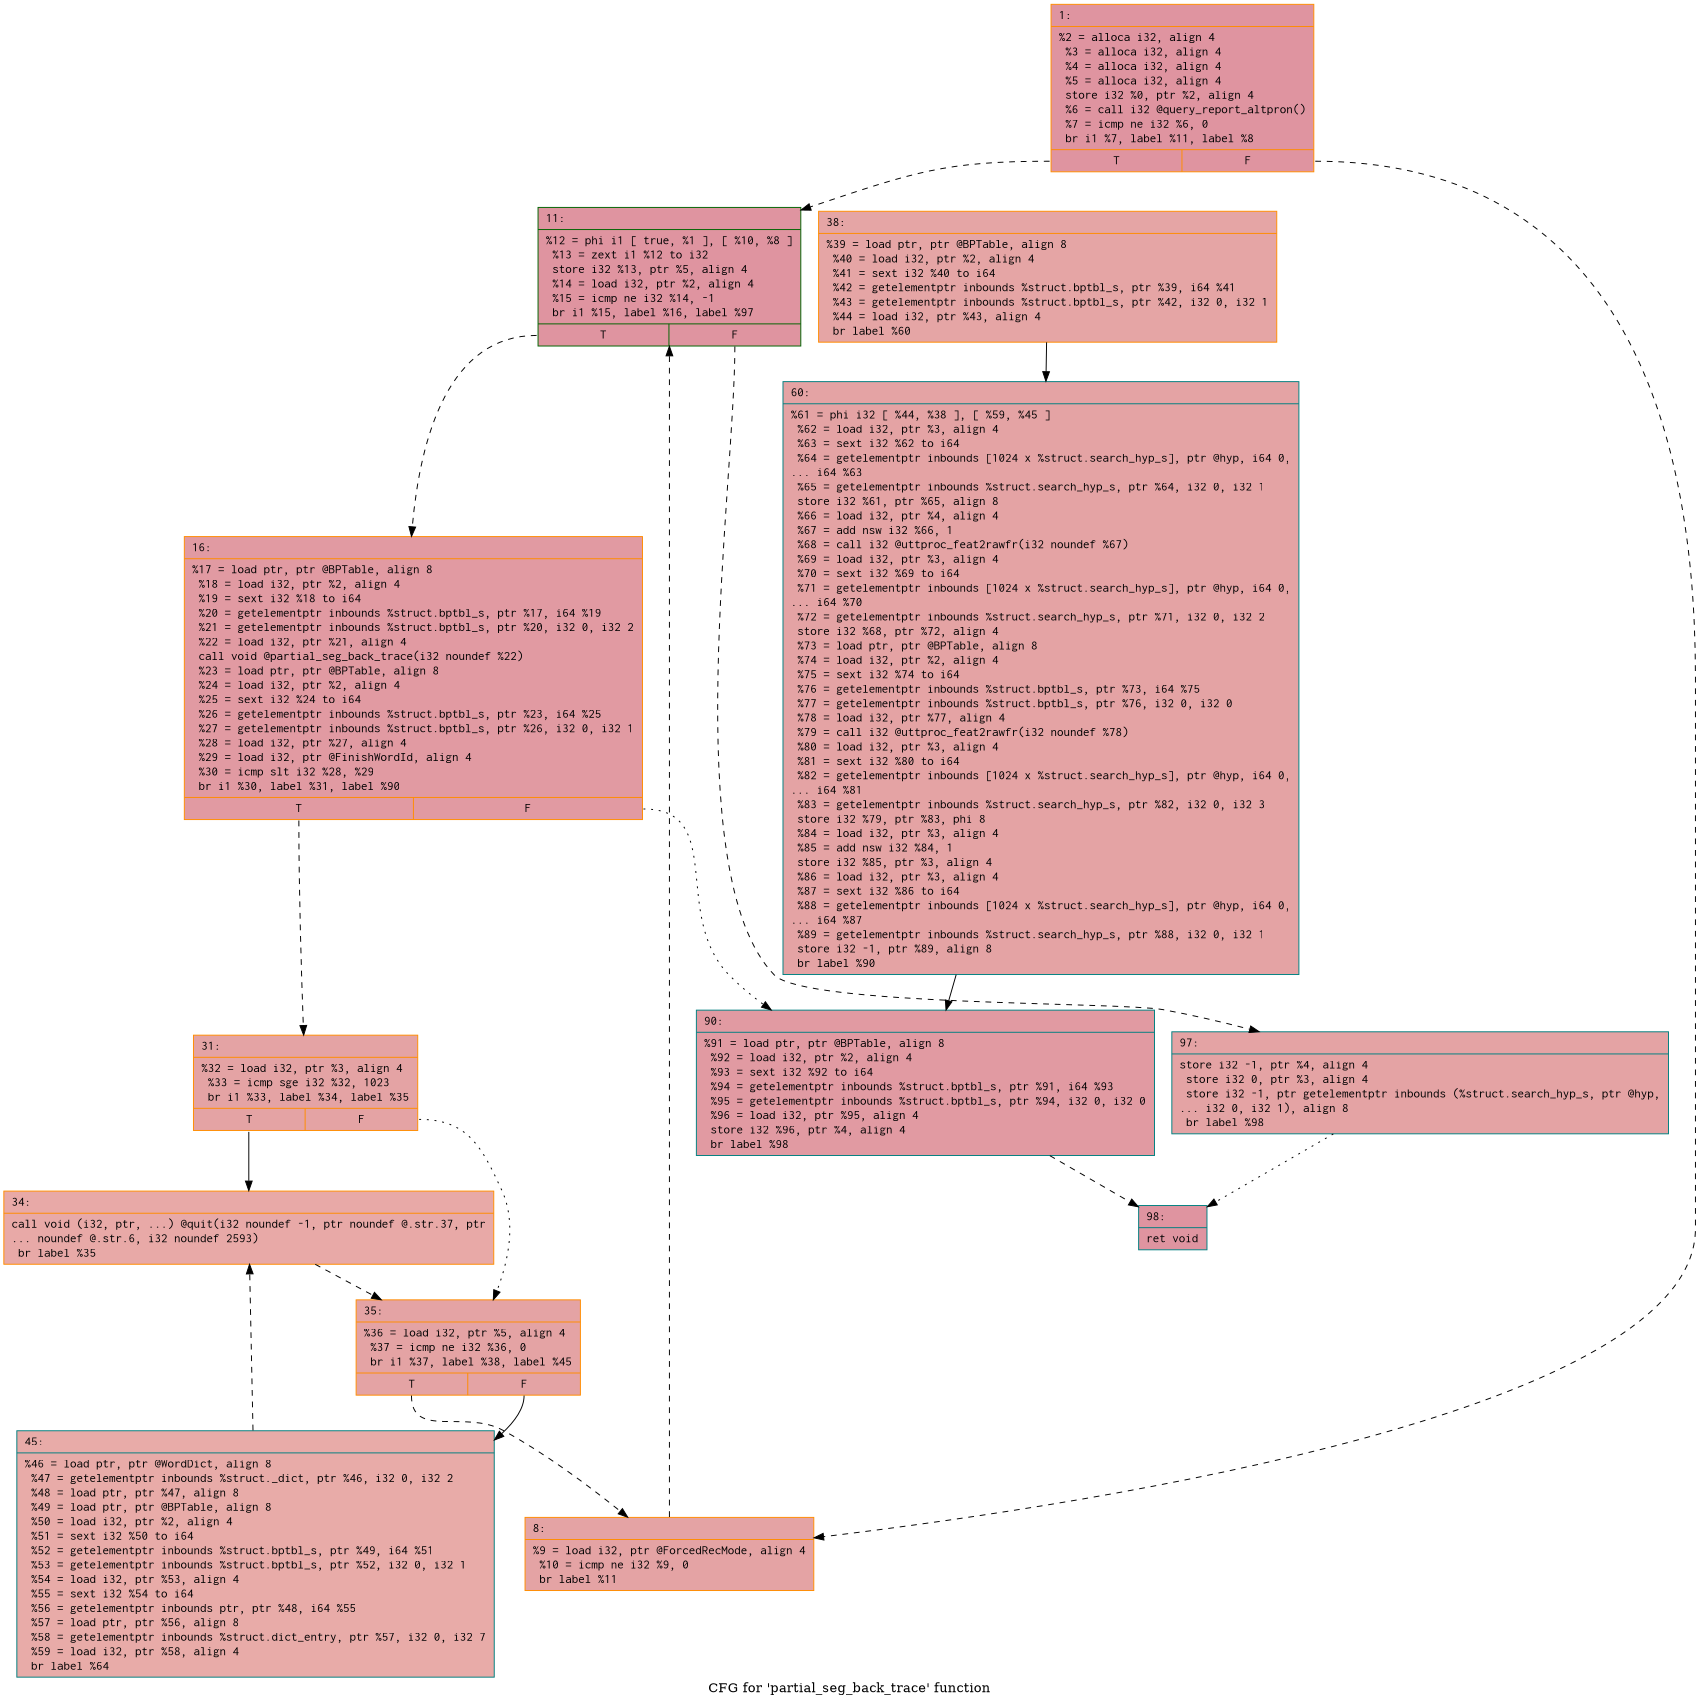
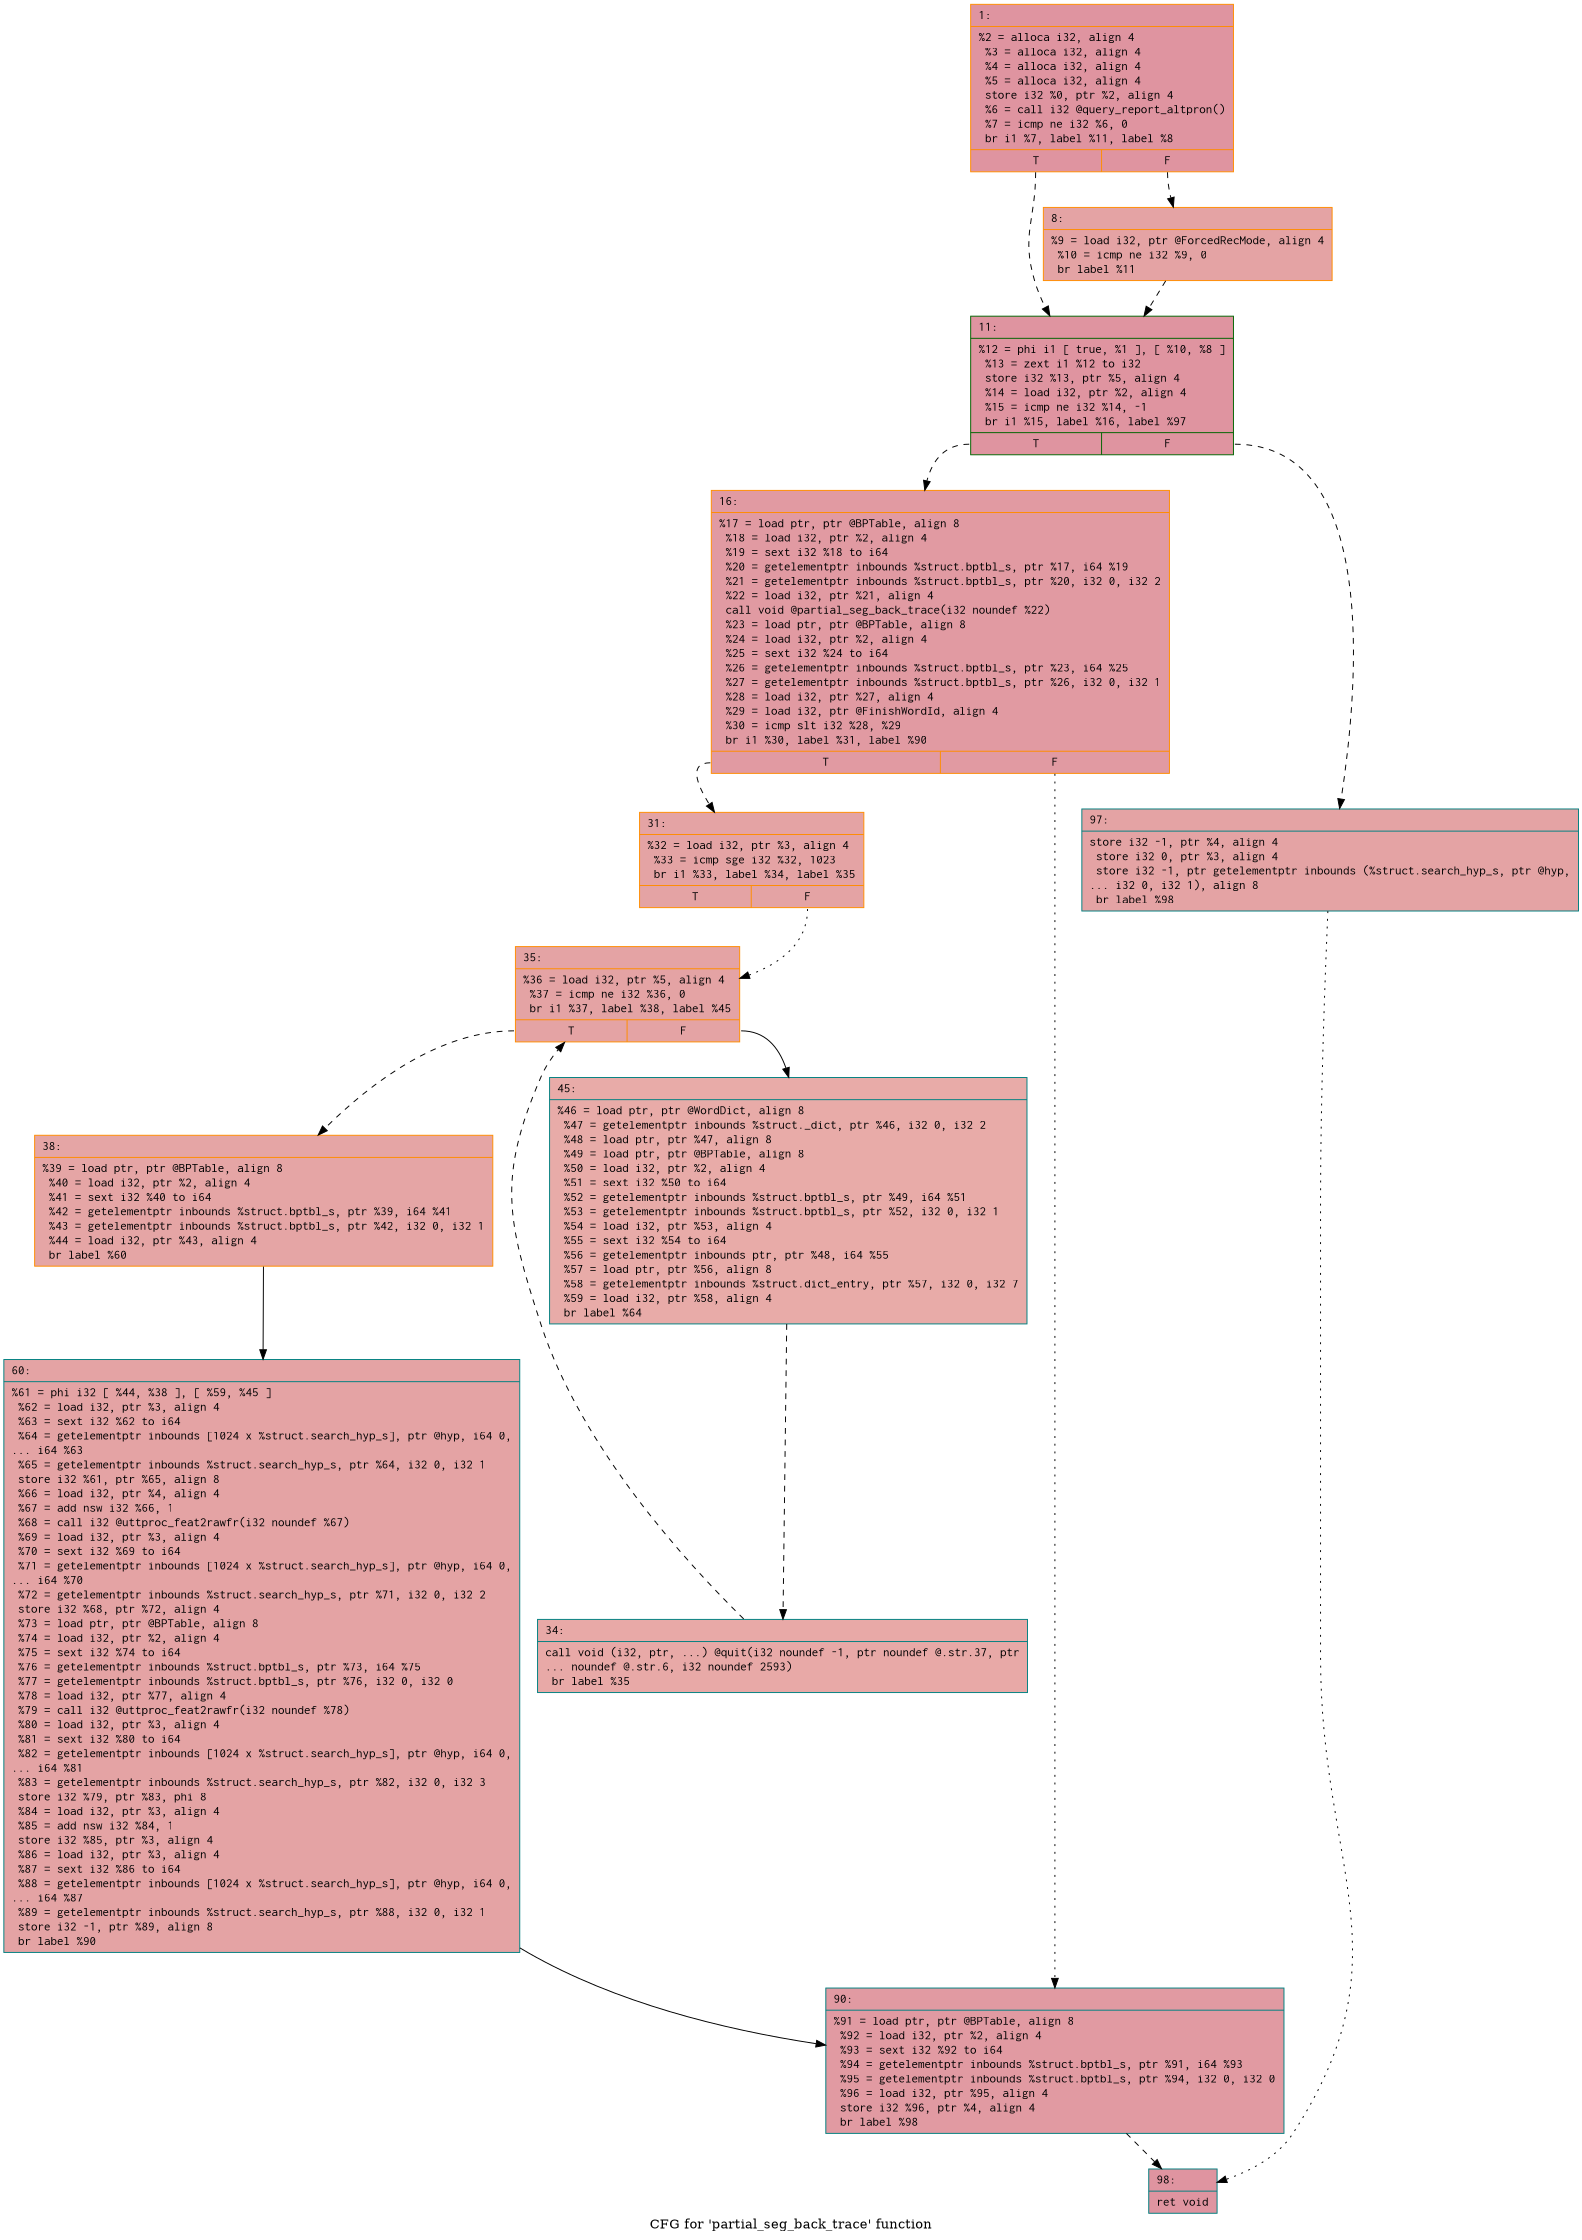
edge "31:" -> "34:": removed
node "34:": color darkorange -> teal
edge "35:" -> "8:": now "35:" -> "38:"
